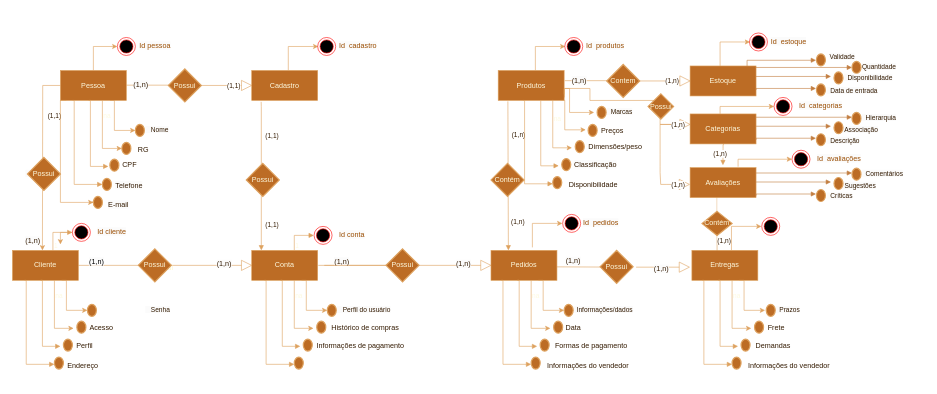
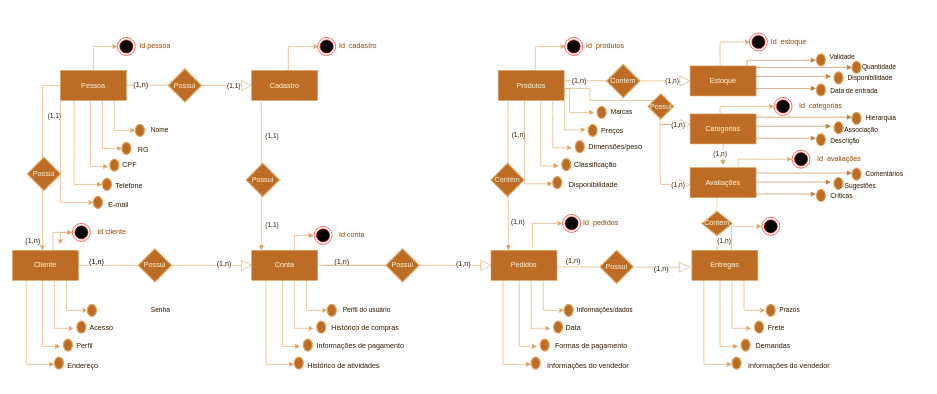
node "Histórico de atividades": added
